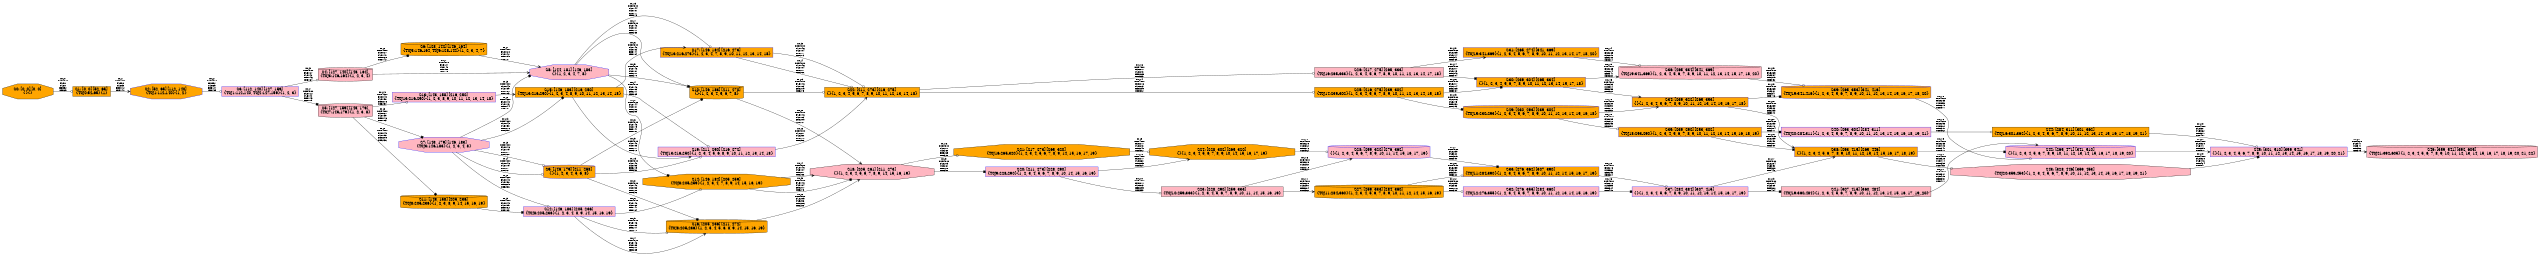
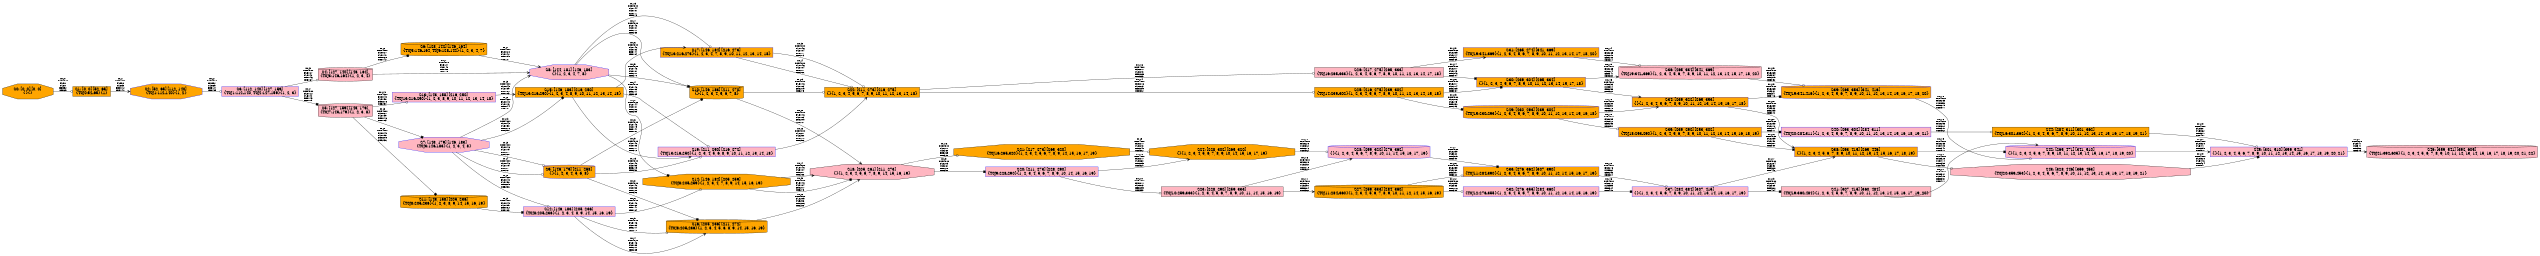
edge "S7: [143, 179] [146, 183] {T0J3:146-183}{1, 2, 3, 4, 8}" -> "S8: [144, 181] [146, 183] {}{1, 2, 3, 4, 7, 8}": arrowhead box -> vee
